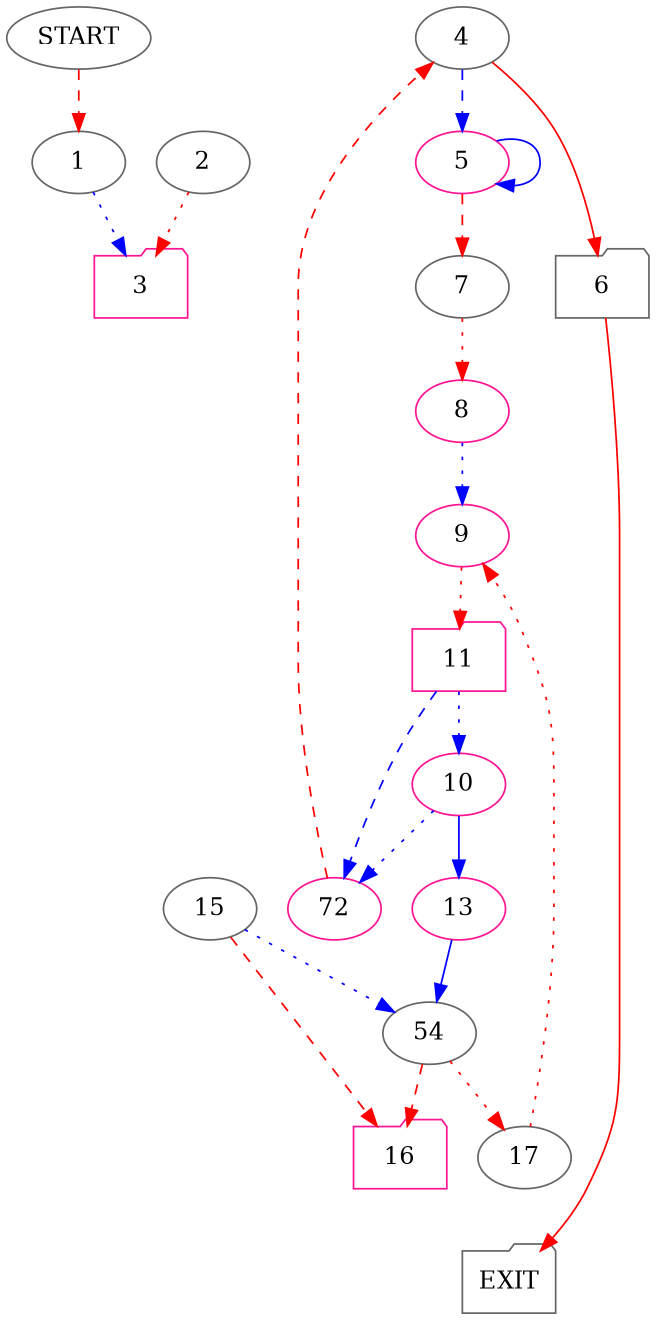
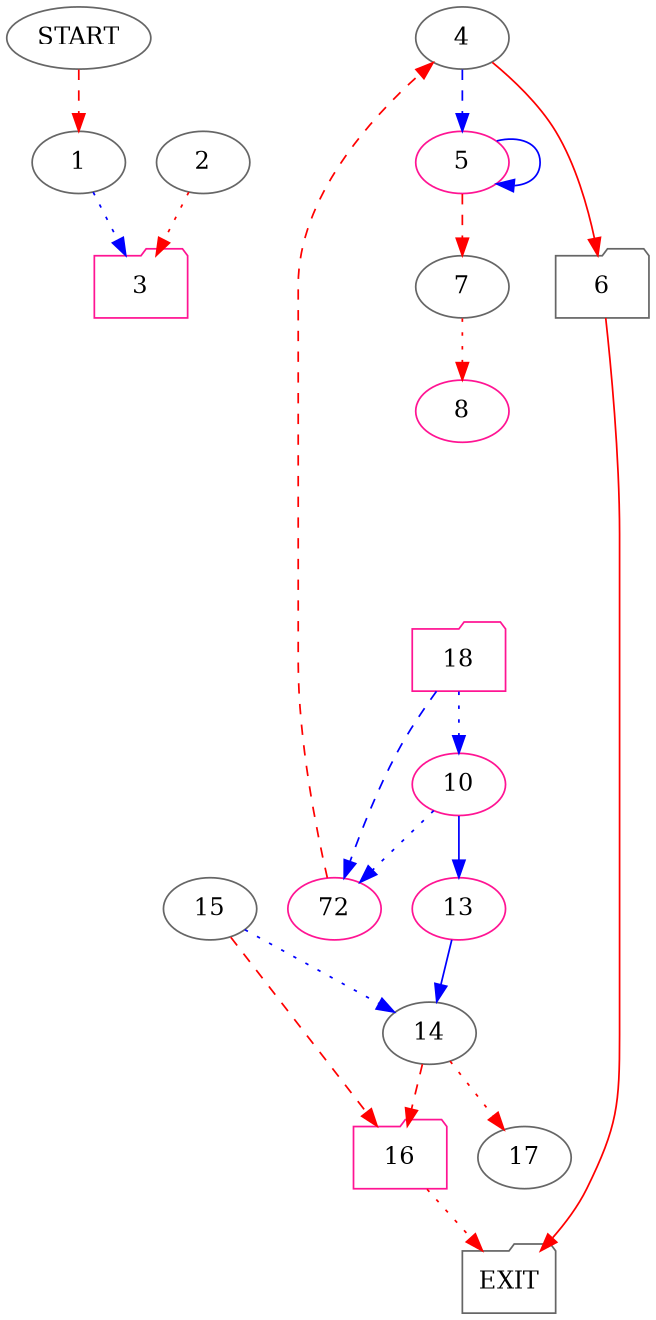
node "9": removed
node "11": label "11" -> "18"
node "54": label "54" -> "14"
edge "16" -> "EXIT": added
